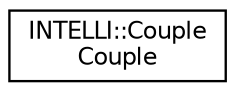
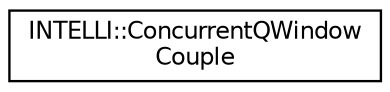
node "INTELLI::Couple Couple": label "INTELLI::Couple Couple" -> "INTELLI::ConcurrentQWindow Couple"
